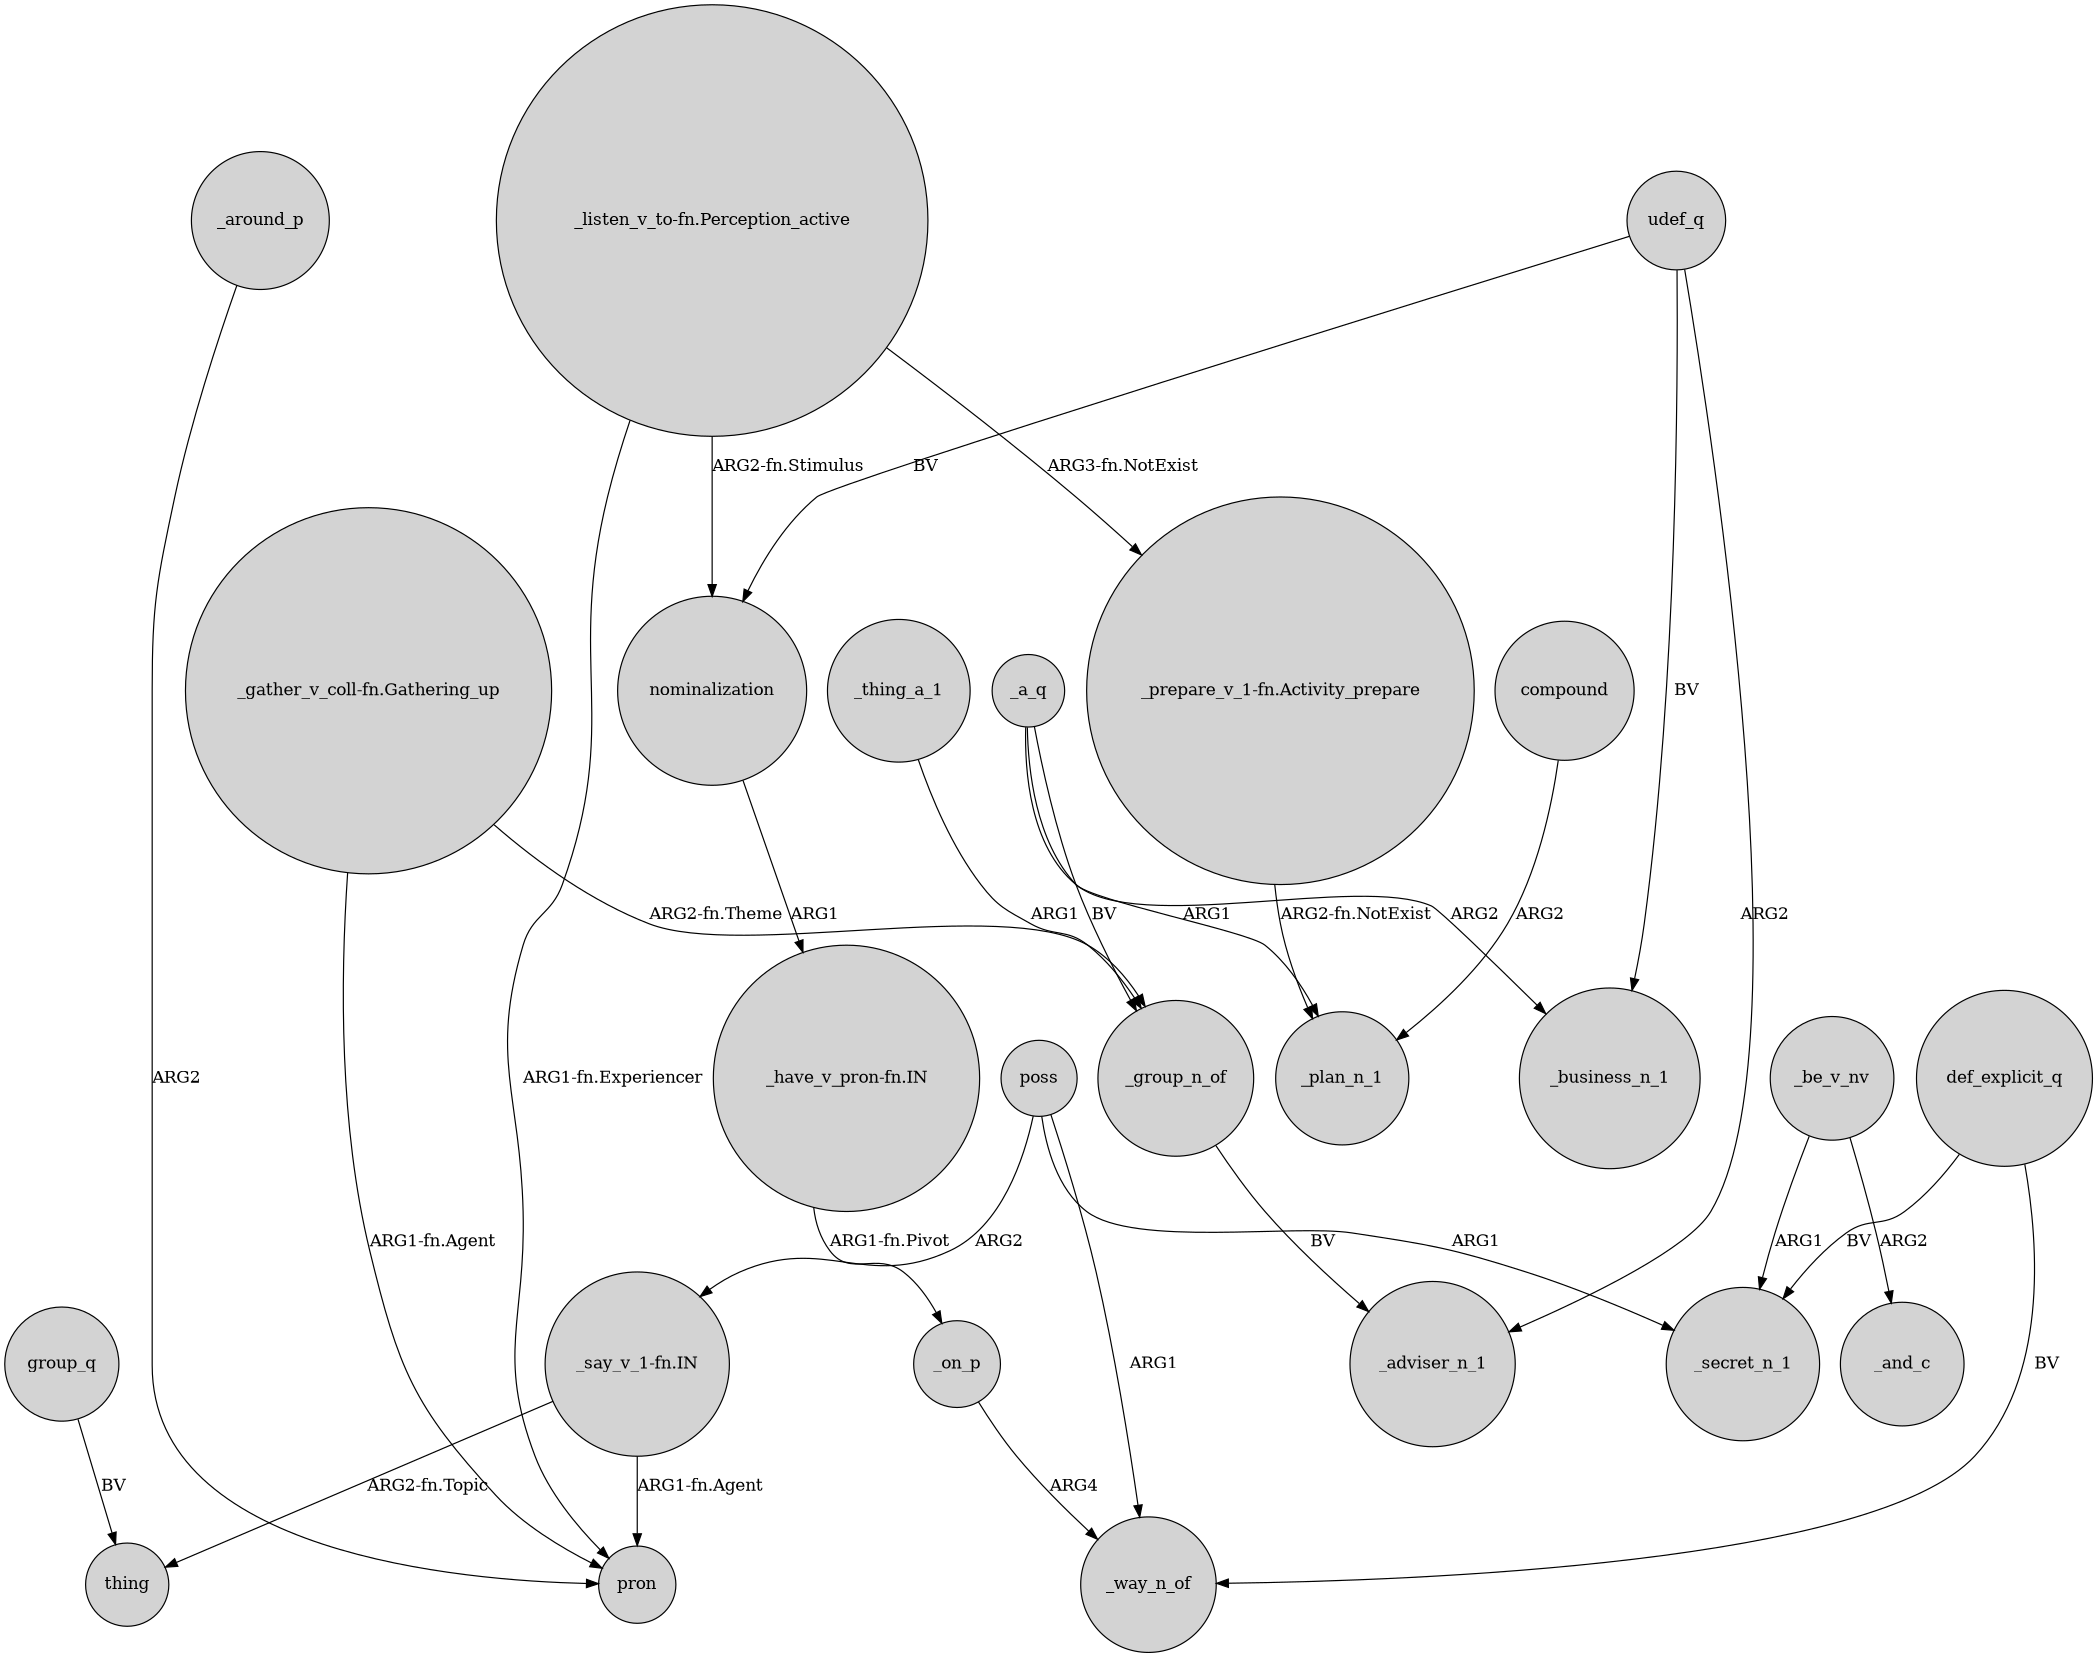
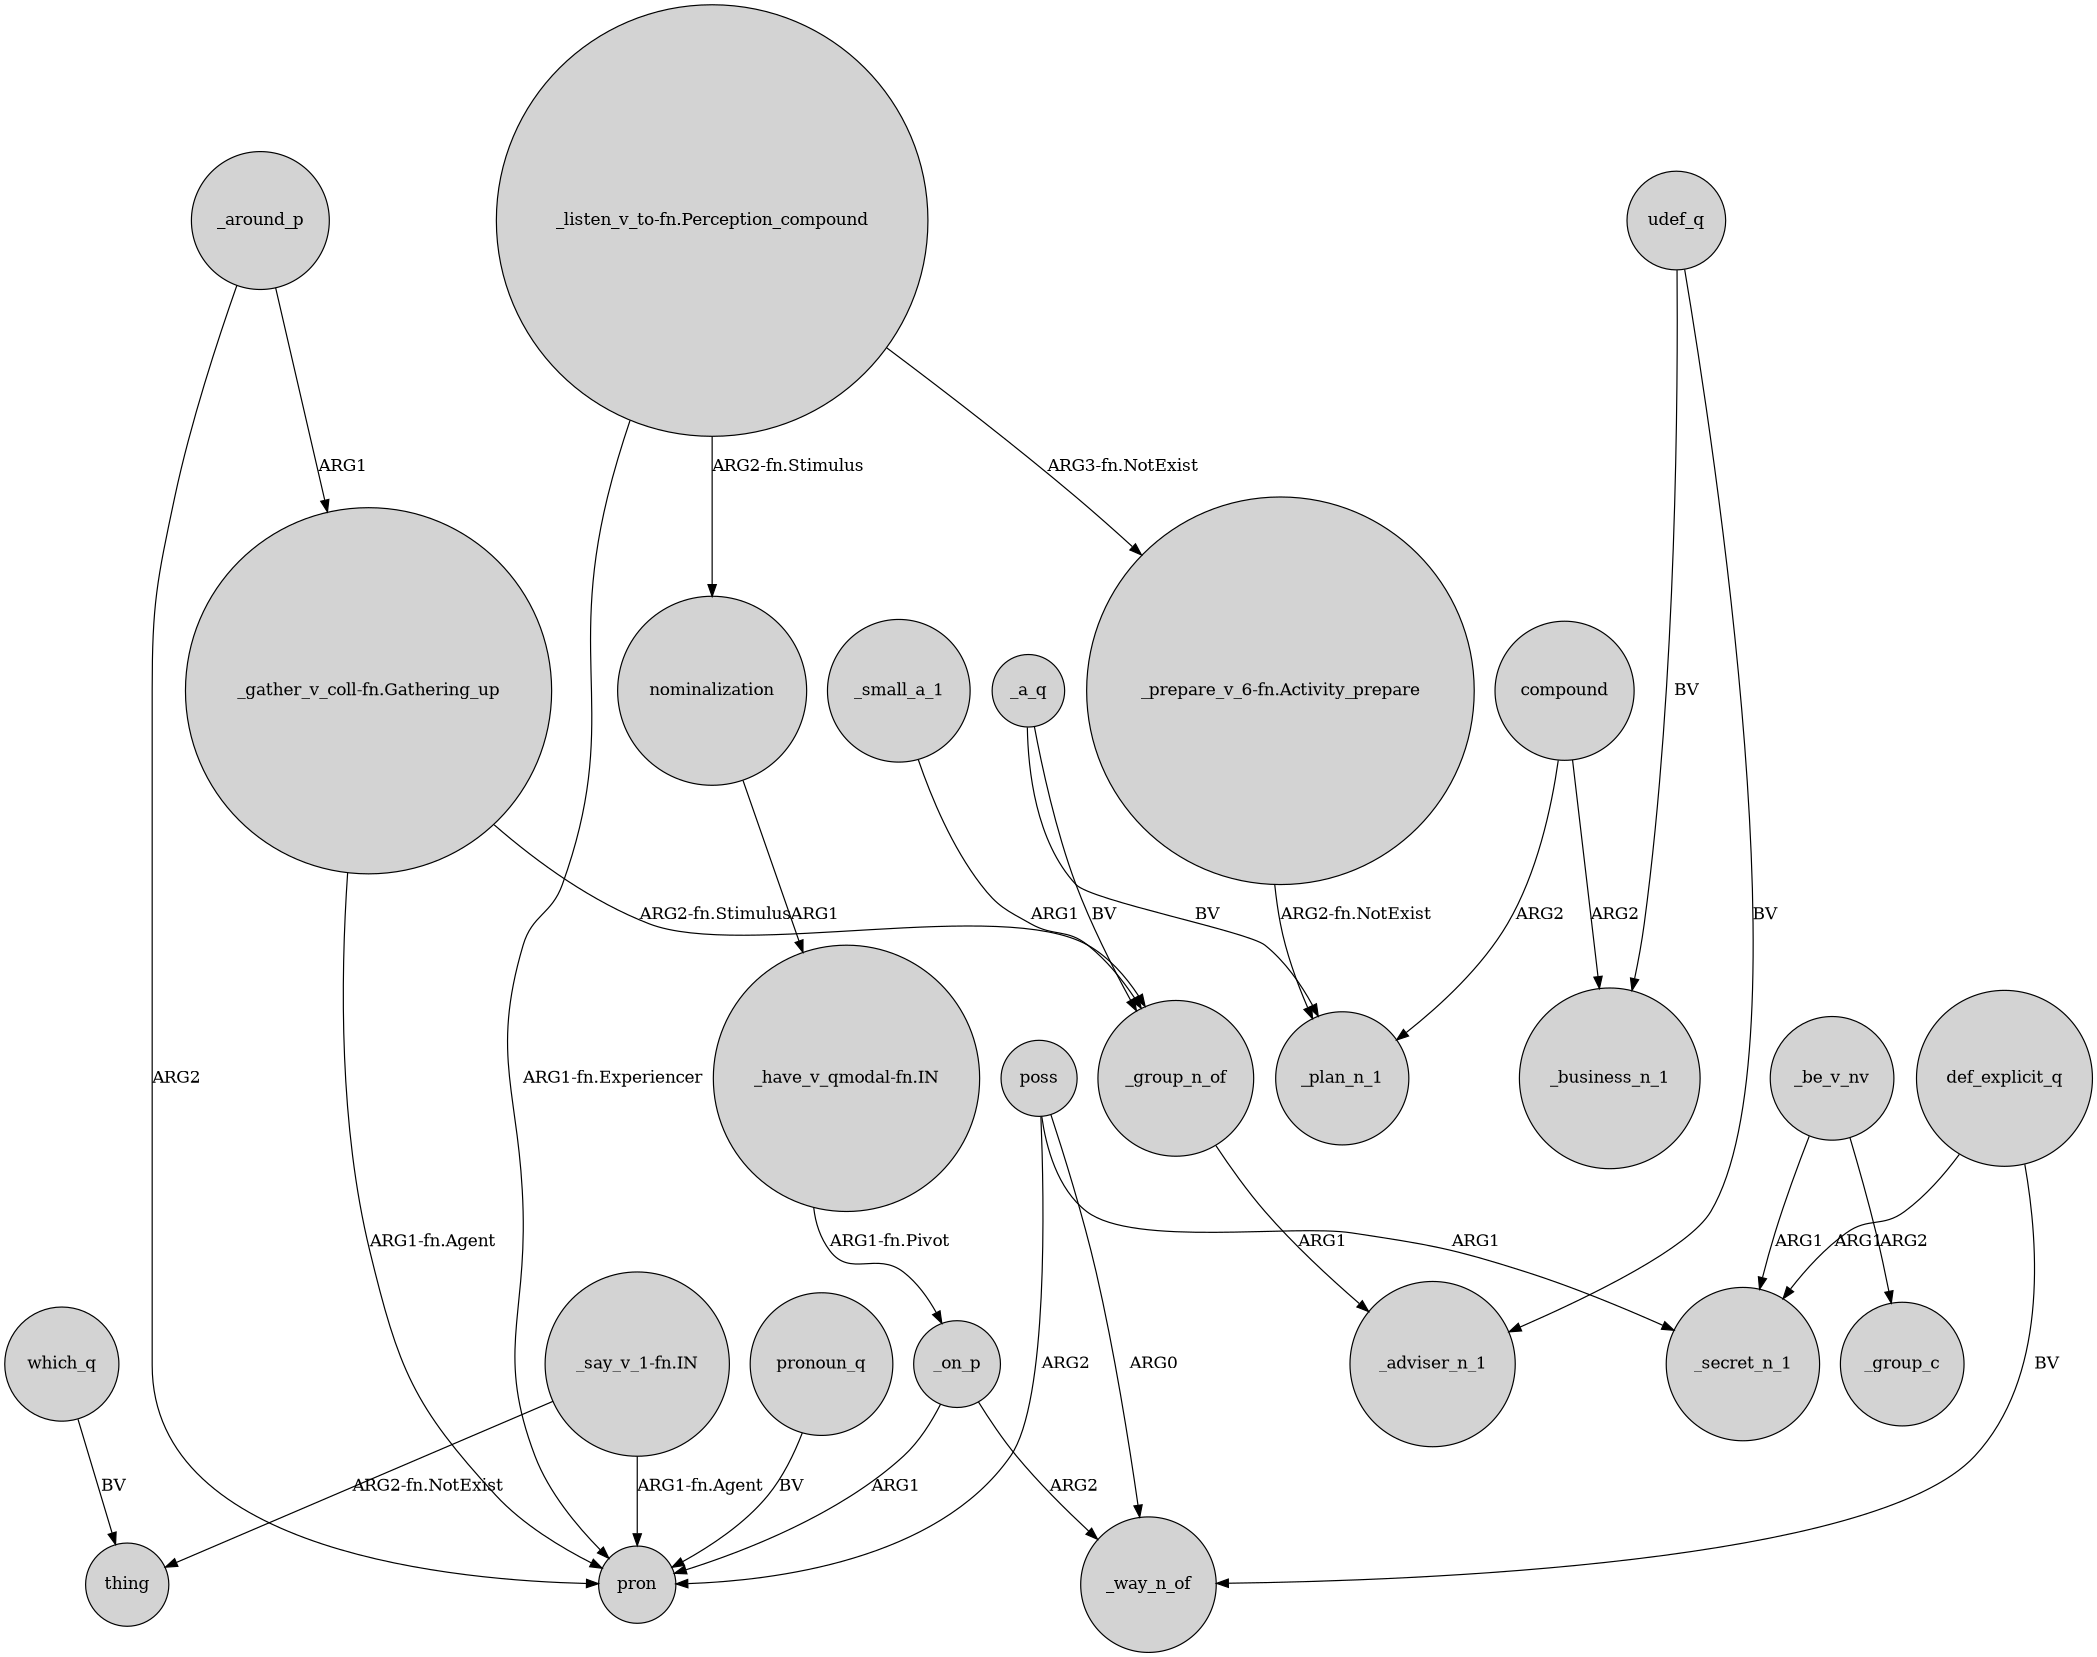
node "_listen_v_to-fn.Perception_active": label "_listen_v_to-fn.Perception_active" -> "_listen_v_to-fn.Perception_compound"
edge "udef_q" -> "nominalization": removed, label "BV"
edge "_around_p" -> "_gather_v_coll-fn.Gathering_up": added, label "ARG1"
node "_thing_a_1": label "_thing_a_1" -> "_small_a_1"
node "_prepare_v_1-fn.Activity_prepare": label "_prepare_v_1-fn.Activity_prepare" -> "_prepare_v_6-fn.Activity_prepare"
edge "_a_q" -> "_business_n_1": now "compound" -> "_business_n_1"
edge "_gather_v_coll-fn.Gathering_up" -> "_group_n_of": label "ARG2-fn.Theme" -> "ARG2-fn.Stimulus"
edge "_a_q" -> "_plan_n_1": label "ARG1" -> "BV"
edge "udef_q" -> "_adviser_n_1": label "ARG2" -> "BV"
node "_have_v_pron-fn.IN": label "_have_v_pron-fn.IN" -> "_have_v_qmodal-fn.IN"
edge "_group_n_of" -> "_adviser_n_1": label "BV" -> "ARG1"
edge "def_explicit_q" -> "_secret_n_1": label "BV" -> "ARG1"
edge "poss" -> "_say_v_1-fn.IN": now "poss" -> "pron"
node "group_q": label "group_q" -> "which_q"
node "pronoun_q": added
edge "poss" -> "_way_n_of": label "ARG1" -> "ARG0"
node "_and_c": label "_and_c" -> "_group_c"
edge "_say_v_1-fn.IN" -> "thing": label "ARG2-fn.Topic" -> "ARG2-fn.NotExist"
edge "_on_p" -> "_way_n_of": label "ARG4" -> "ARG2"
edge "_on_p" -> "pron": added, label "ARG1"
